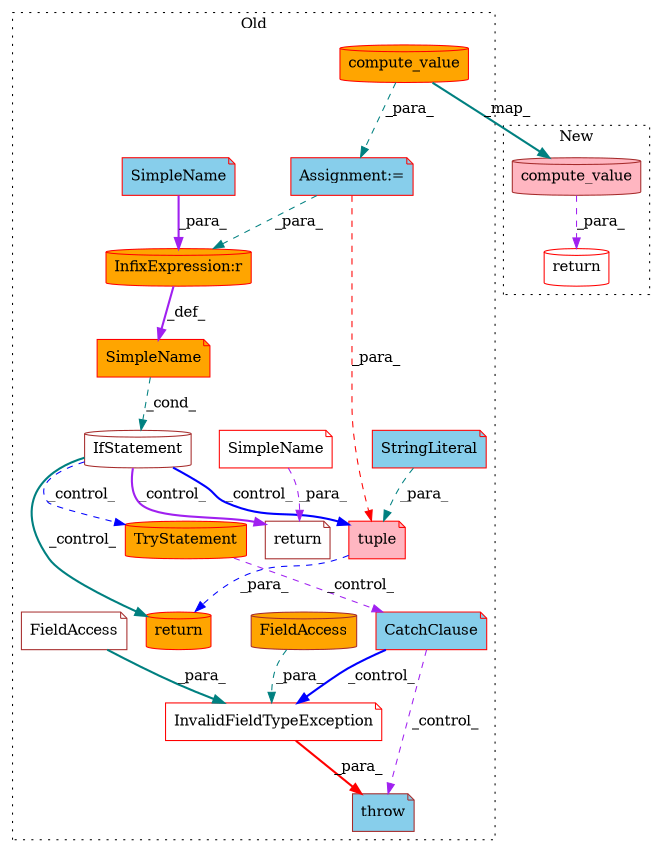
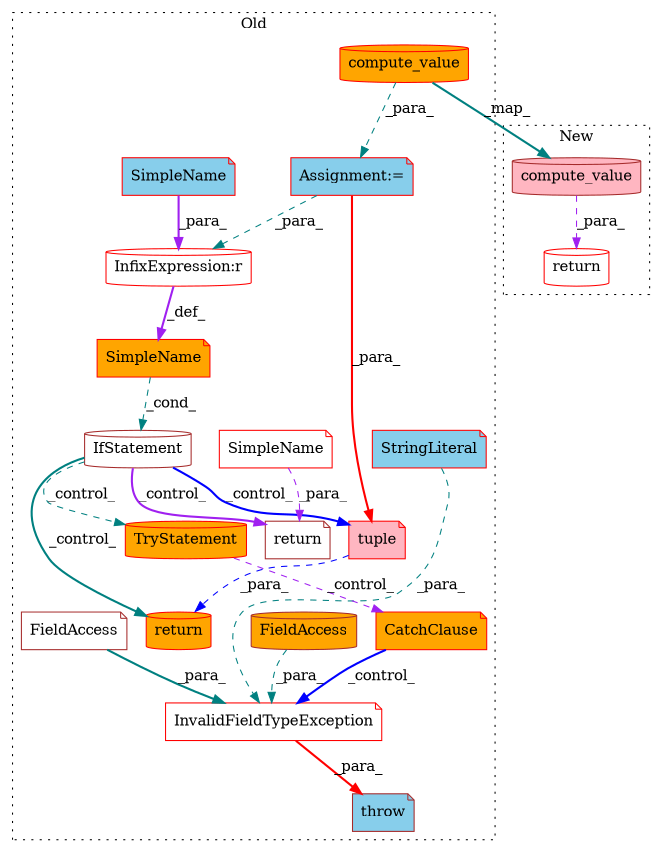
node "InfixExpression:r": fillcolor orange -> white
edge "Assignment:=" -> "tuple": style dashed -> bold
edge "StringLiteral" -> "tuple": now "StringLiteral" -> "InvalidFieldTypeException"
edge "IfStatement" -> "TryStatement": color blue -> teal
node "CatchClause": fillcolor skyblue -> orange
edge "CatchClause" -> "throw": removed, label "_control_"
